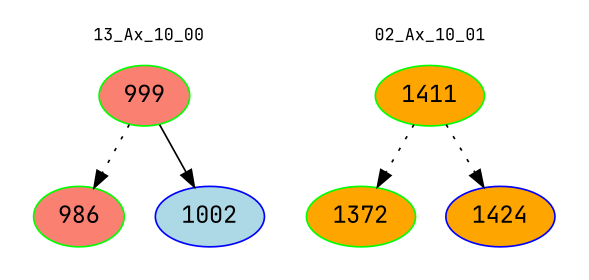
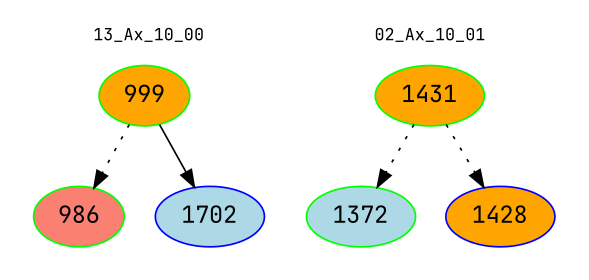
node "999": fillcolor salmon -> orange
node "1411": label "1411" -> "1431"
node "1002": label "1002" -> "1702"
node "1372": fillcolor orange -> lightblue
node "1424": label "1424" -> "1428"
